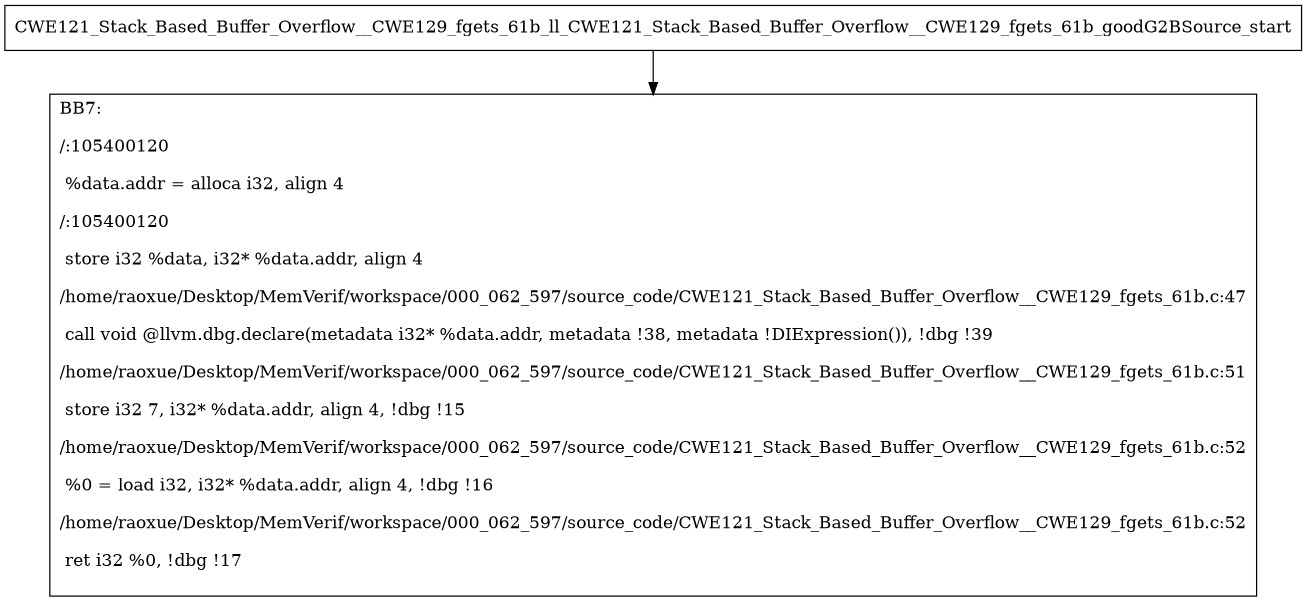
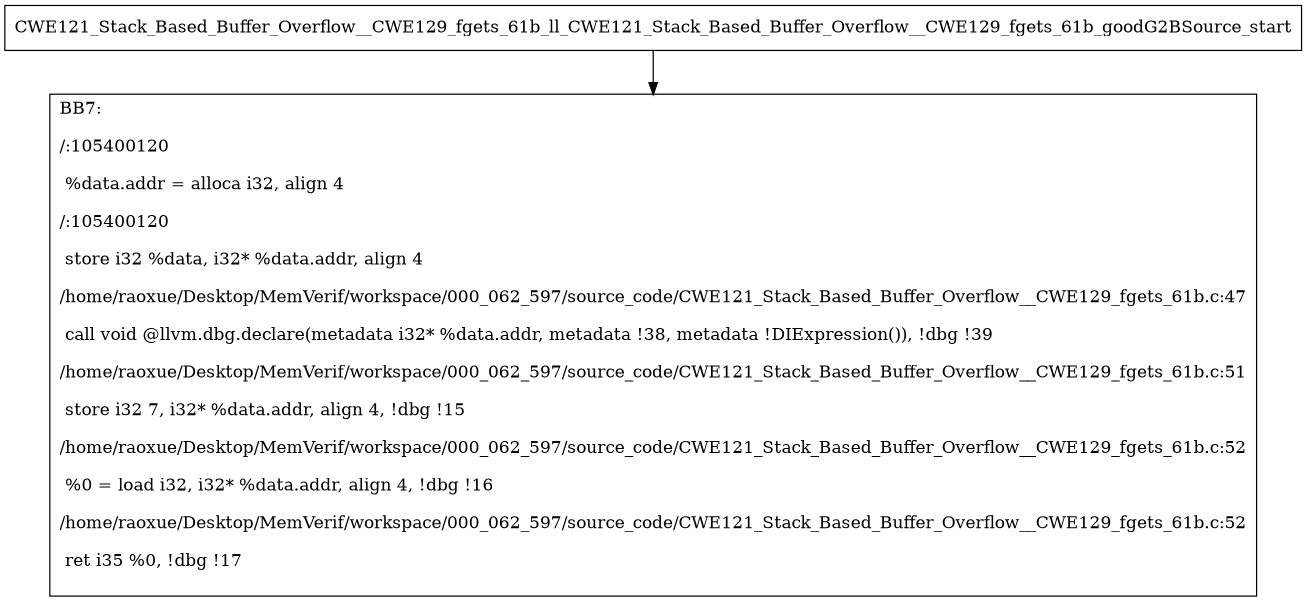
node "BB7:": text "ret i32 %0, !dbg !17" -> "ret i35 %0, !dbg !17"
